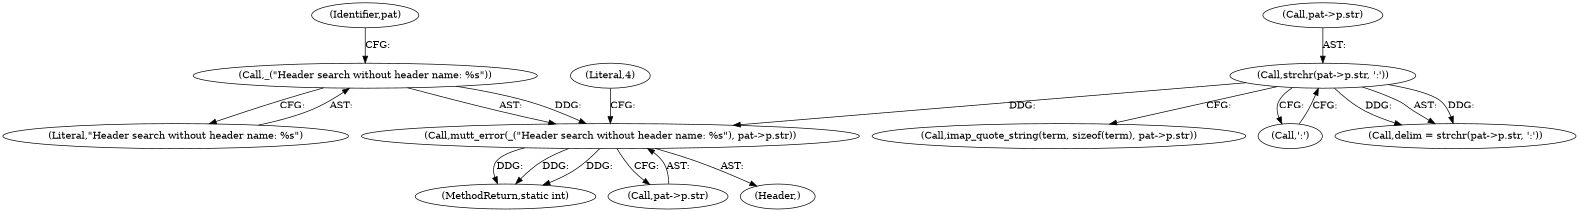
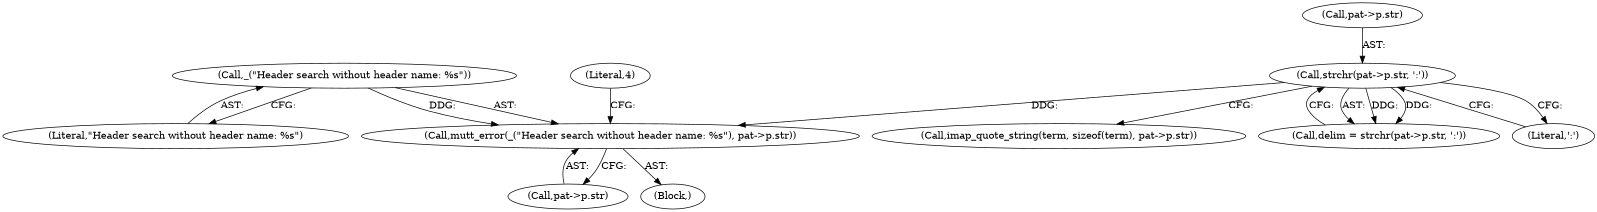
node "(Identifier,pat)": removed
edge "(Call,delim = strchr(pat->p.str, ':'))" -> "(Call,strchr(pat->p.str, ':'))": added, label "CFG:"
node "(Call,':')": label "(Call,':')" -> "(Literal,':')"
node "(MethodReturn,static int)": removed
node "(Header,)": label "(Header,)" -> "(Block,)"
